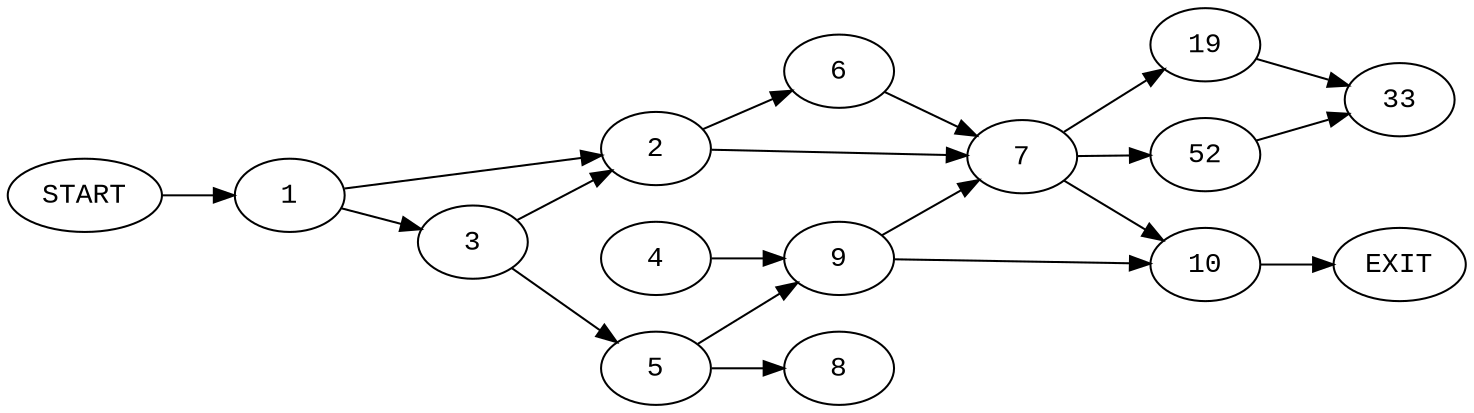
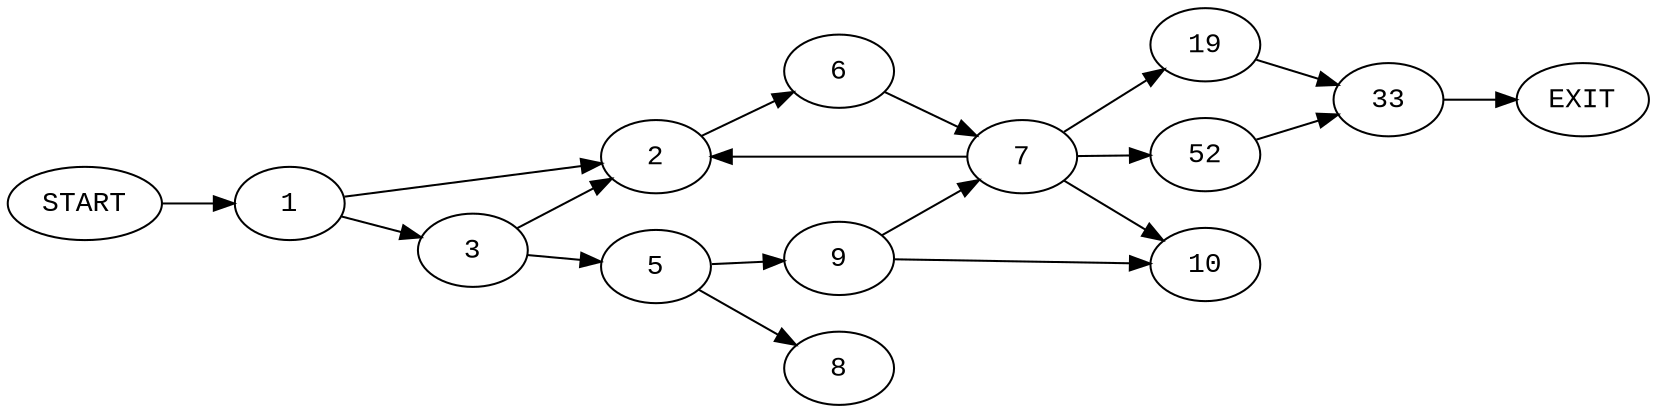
edge "2" -> "7": reversed
node "4": removed
edge "10" -> "EXIT": now "33" -> "EXIT"
